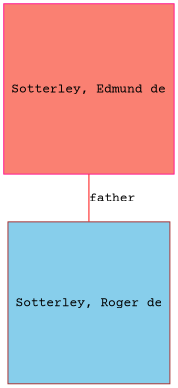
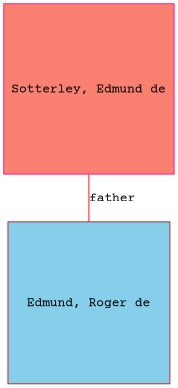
node "Sotterley, Roger de": label "Sotterley, Roger de" -> "Edmund, Roger de"
